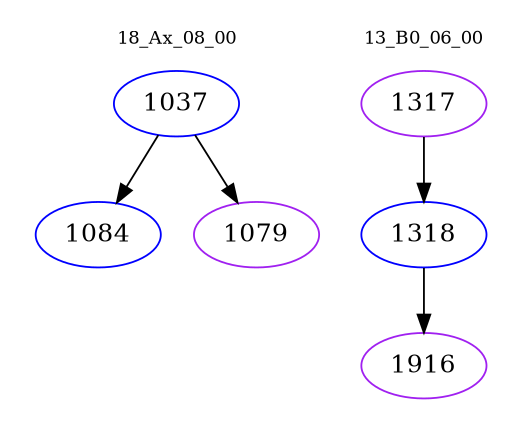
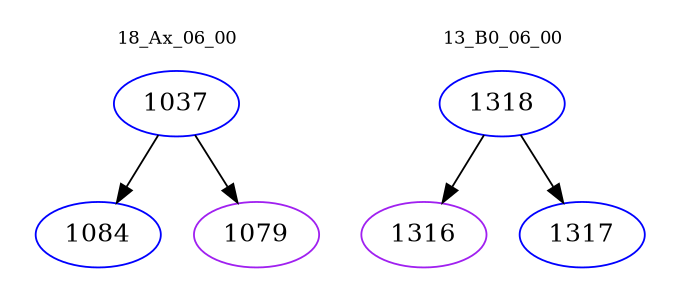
cluster "18_Ax_08_00": label "18_Ax_08_00" -> "18_Ax_06_00"
node "1317": color purple -> blue
edge "1317" -> "1318": reversed
node "1916": label "1916" -> "1316"
